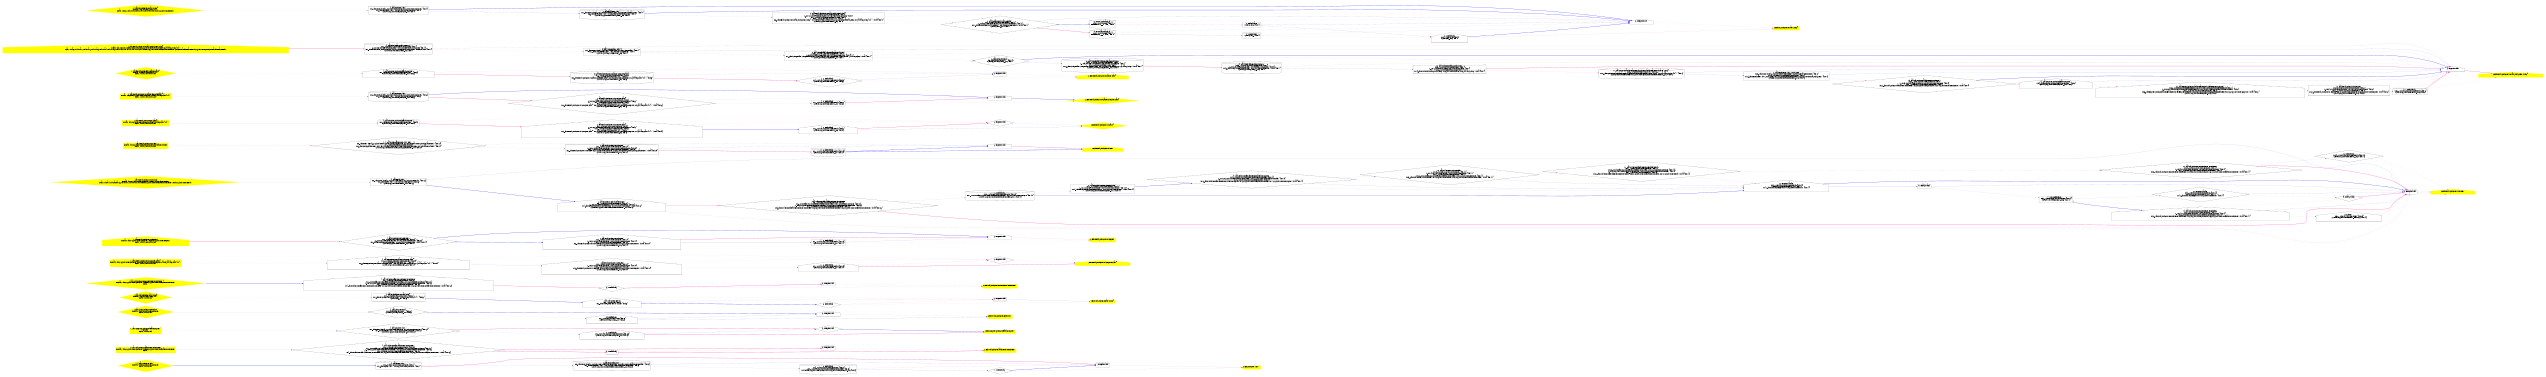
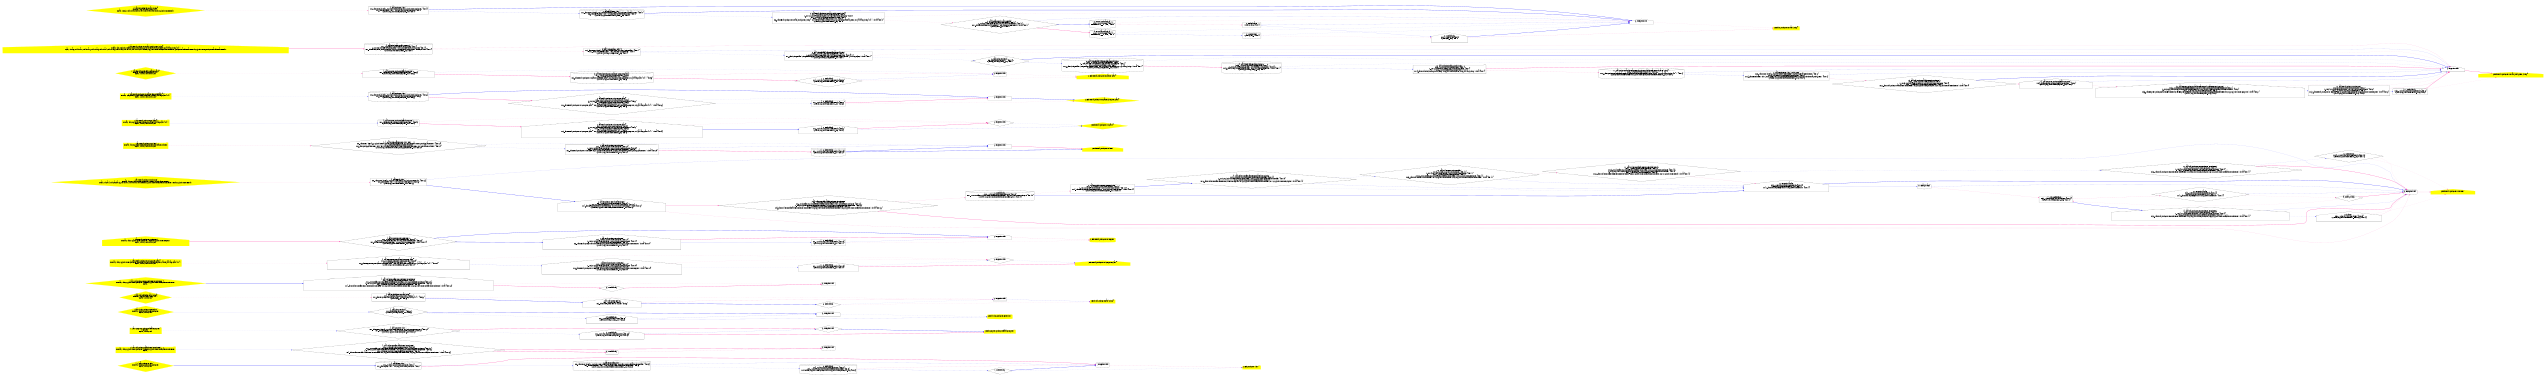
node "2: Exit void JUnitCore.removeListener(RunListener)": removed
node "2: Exit void JUnitCore.addListener(RunListener)": removed
